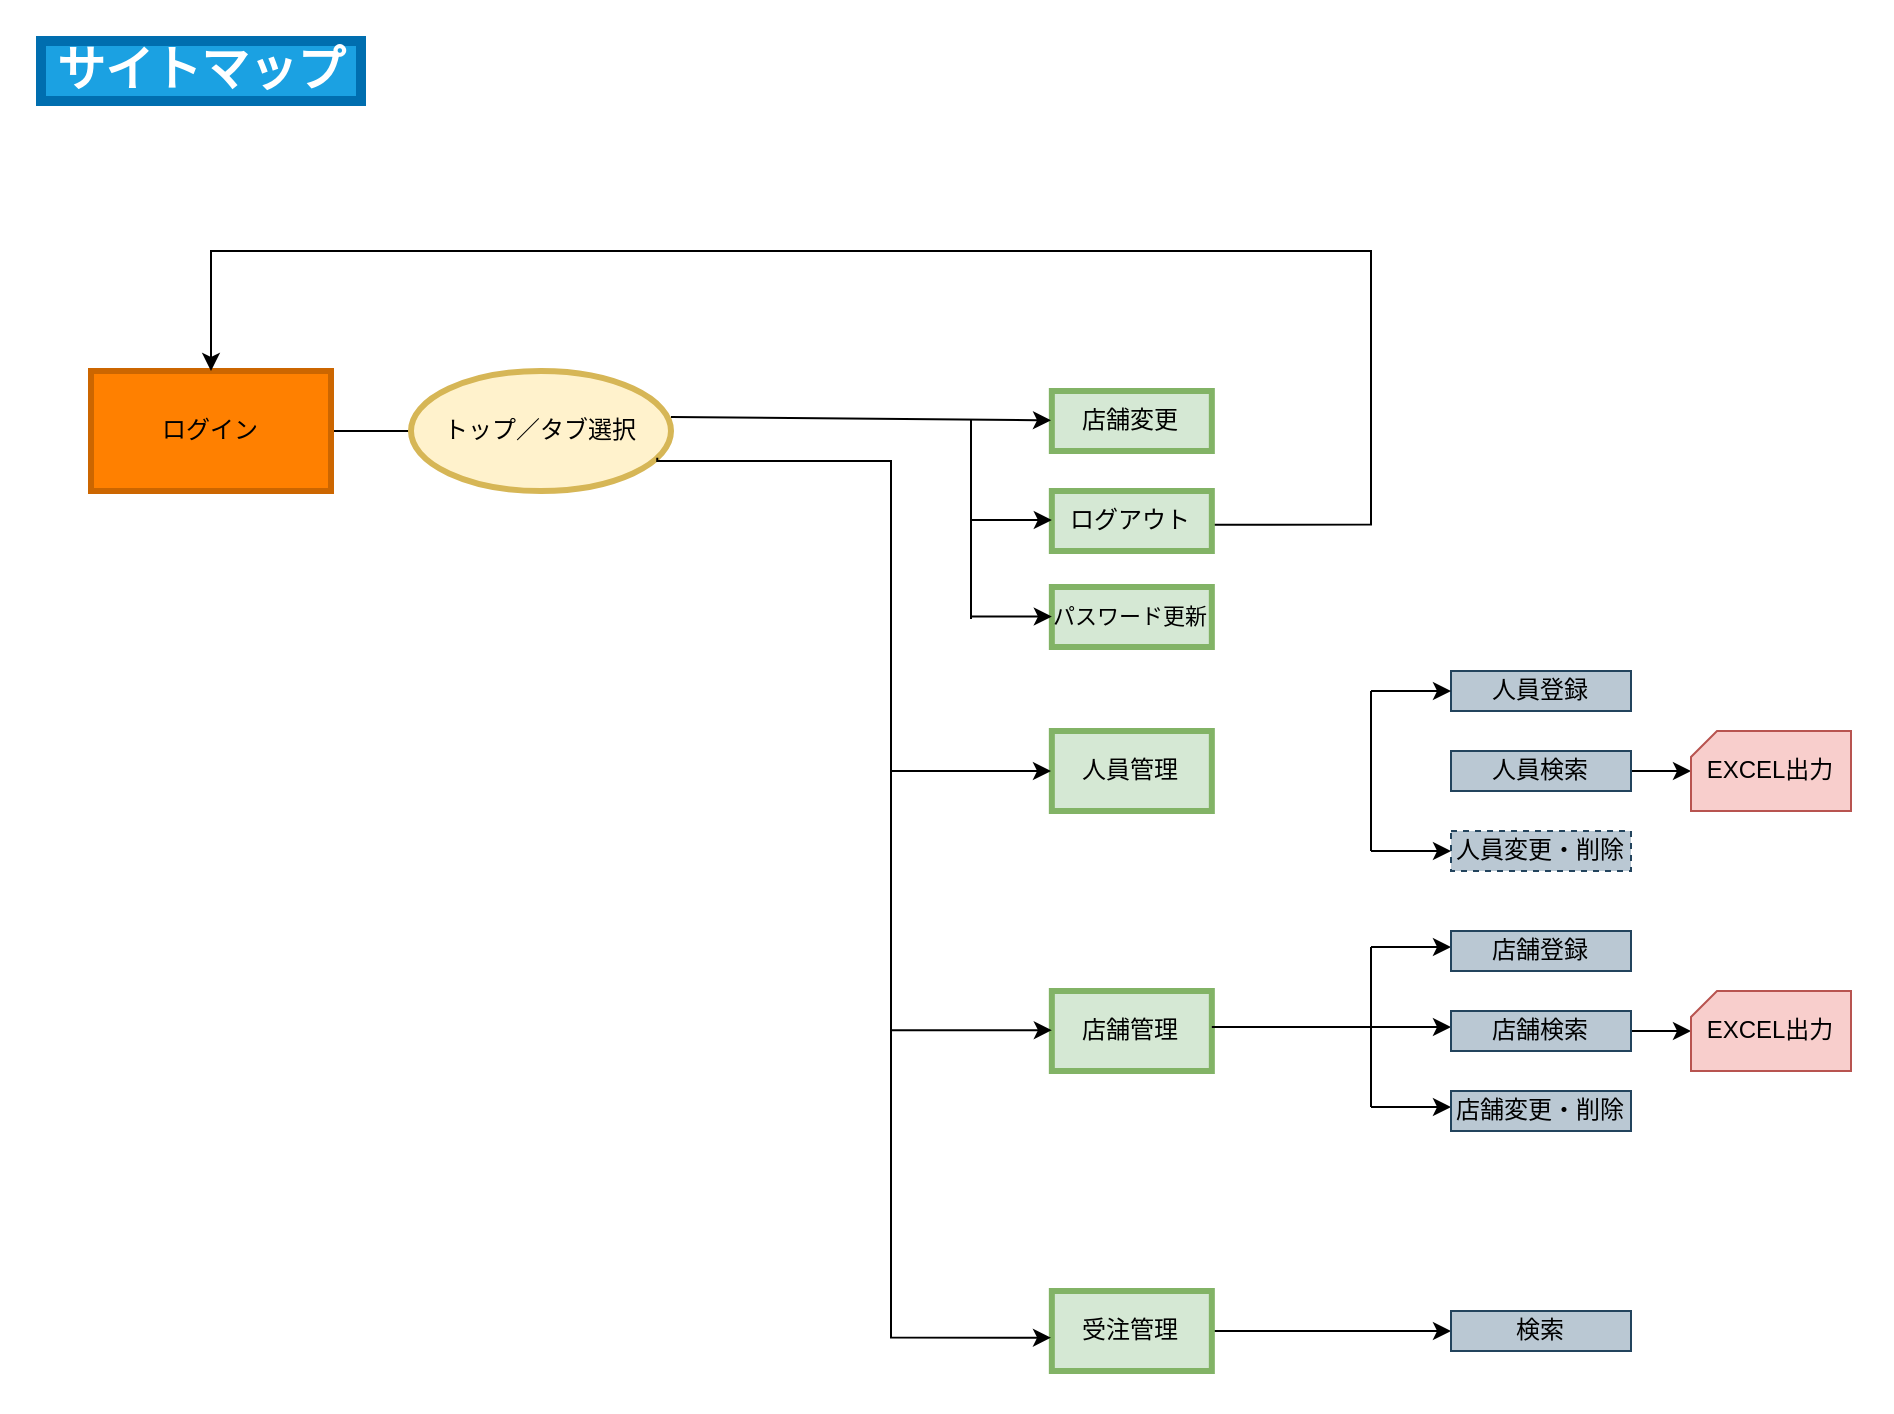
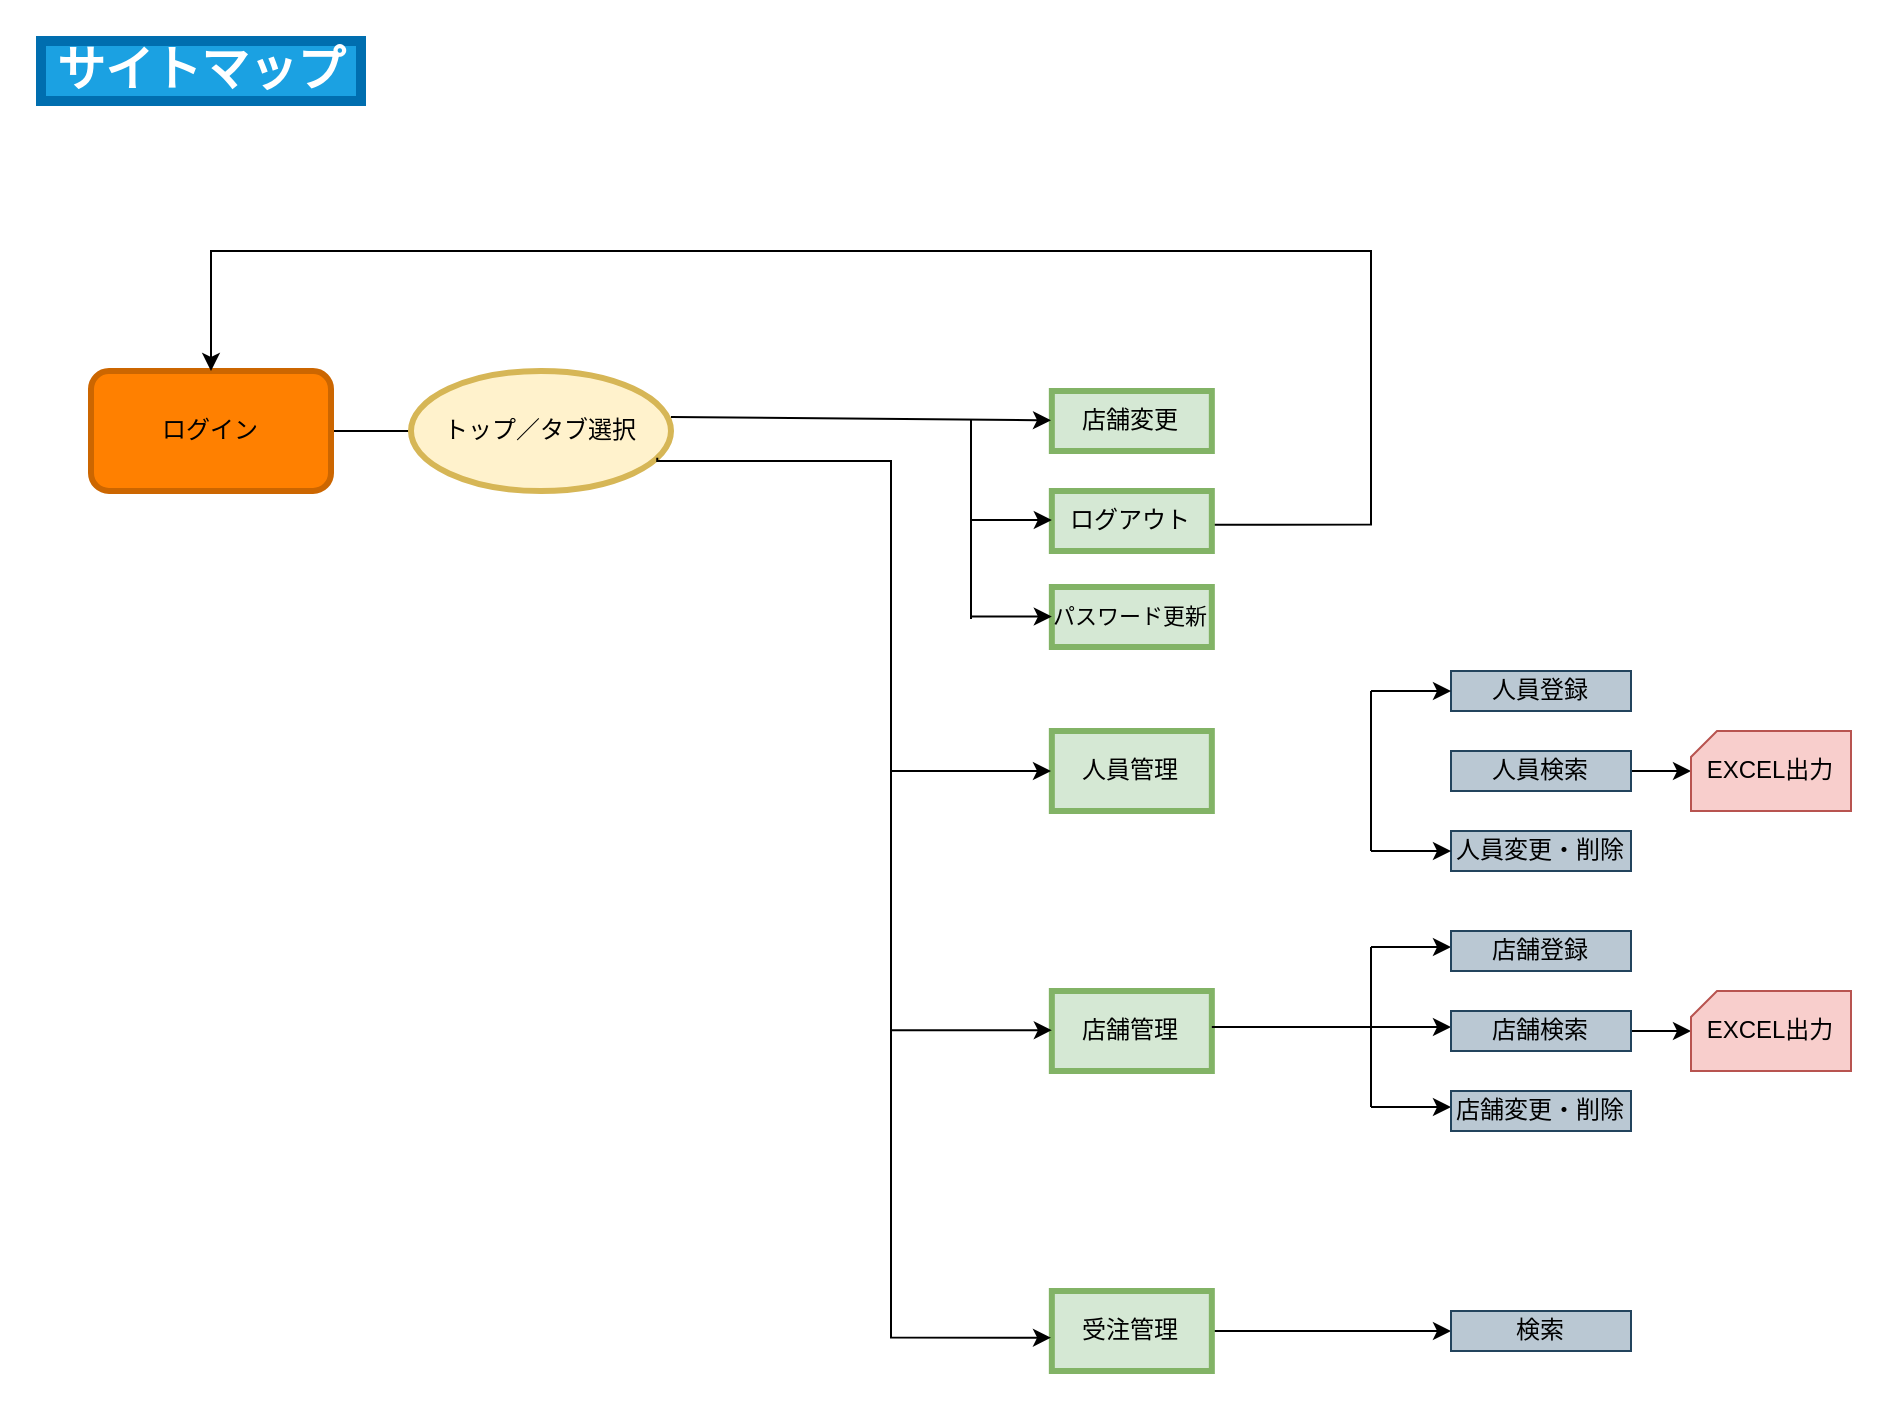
node "ログイン": shape rectangle -> rounded rectangle
node "人員変更・削除": style dashed -> solid
